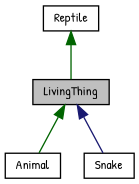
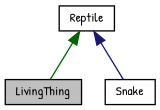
edge "Snake" -> "LivingThing": now "Snake" -> "Reptile"
node "Animal": removed
